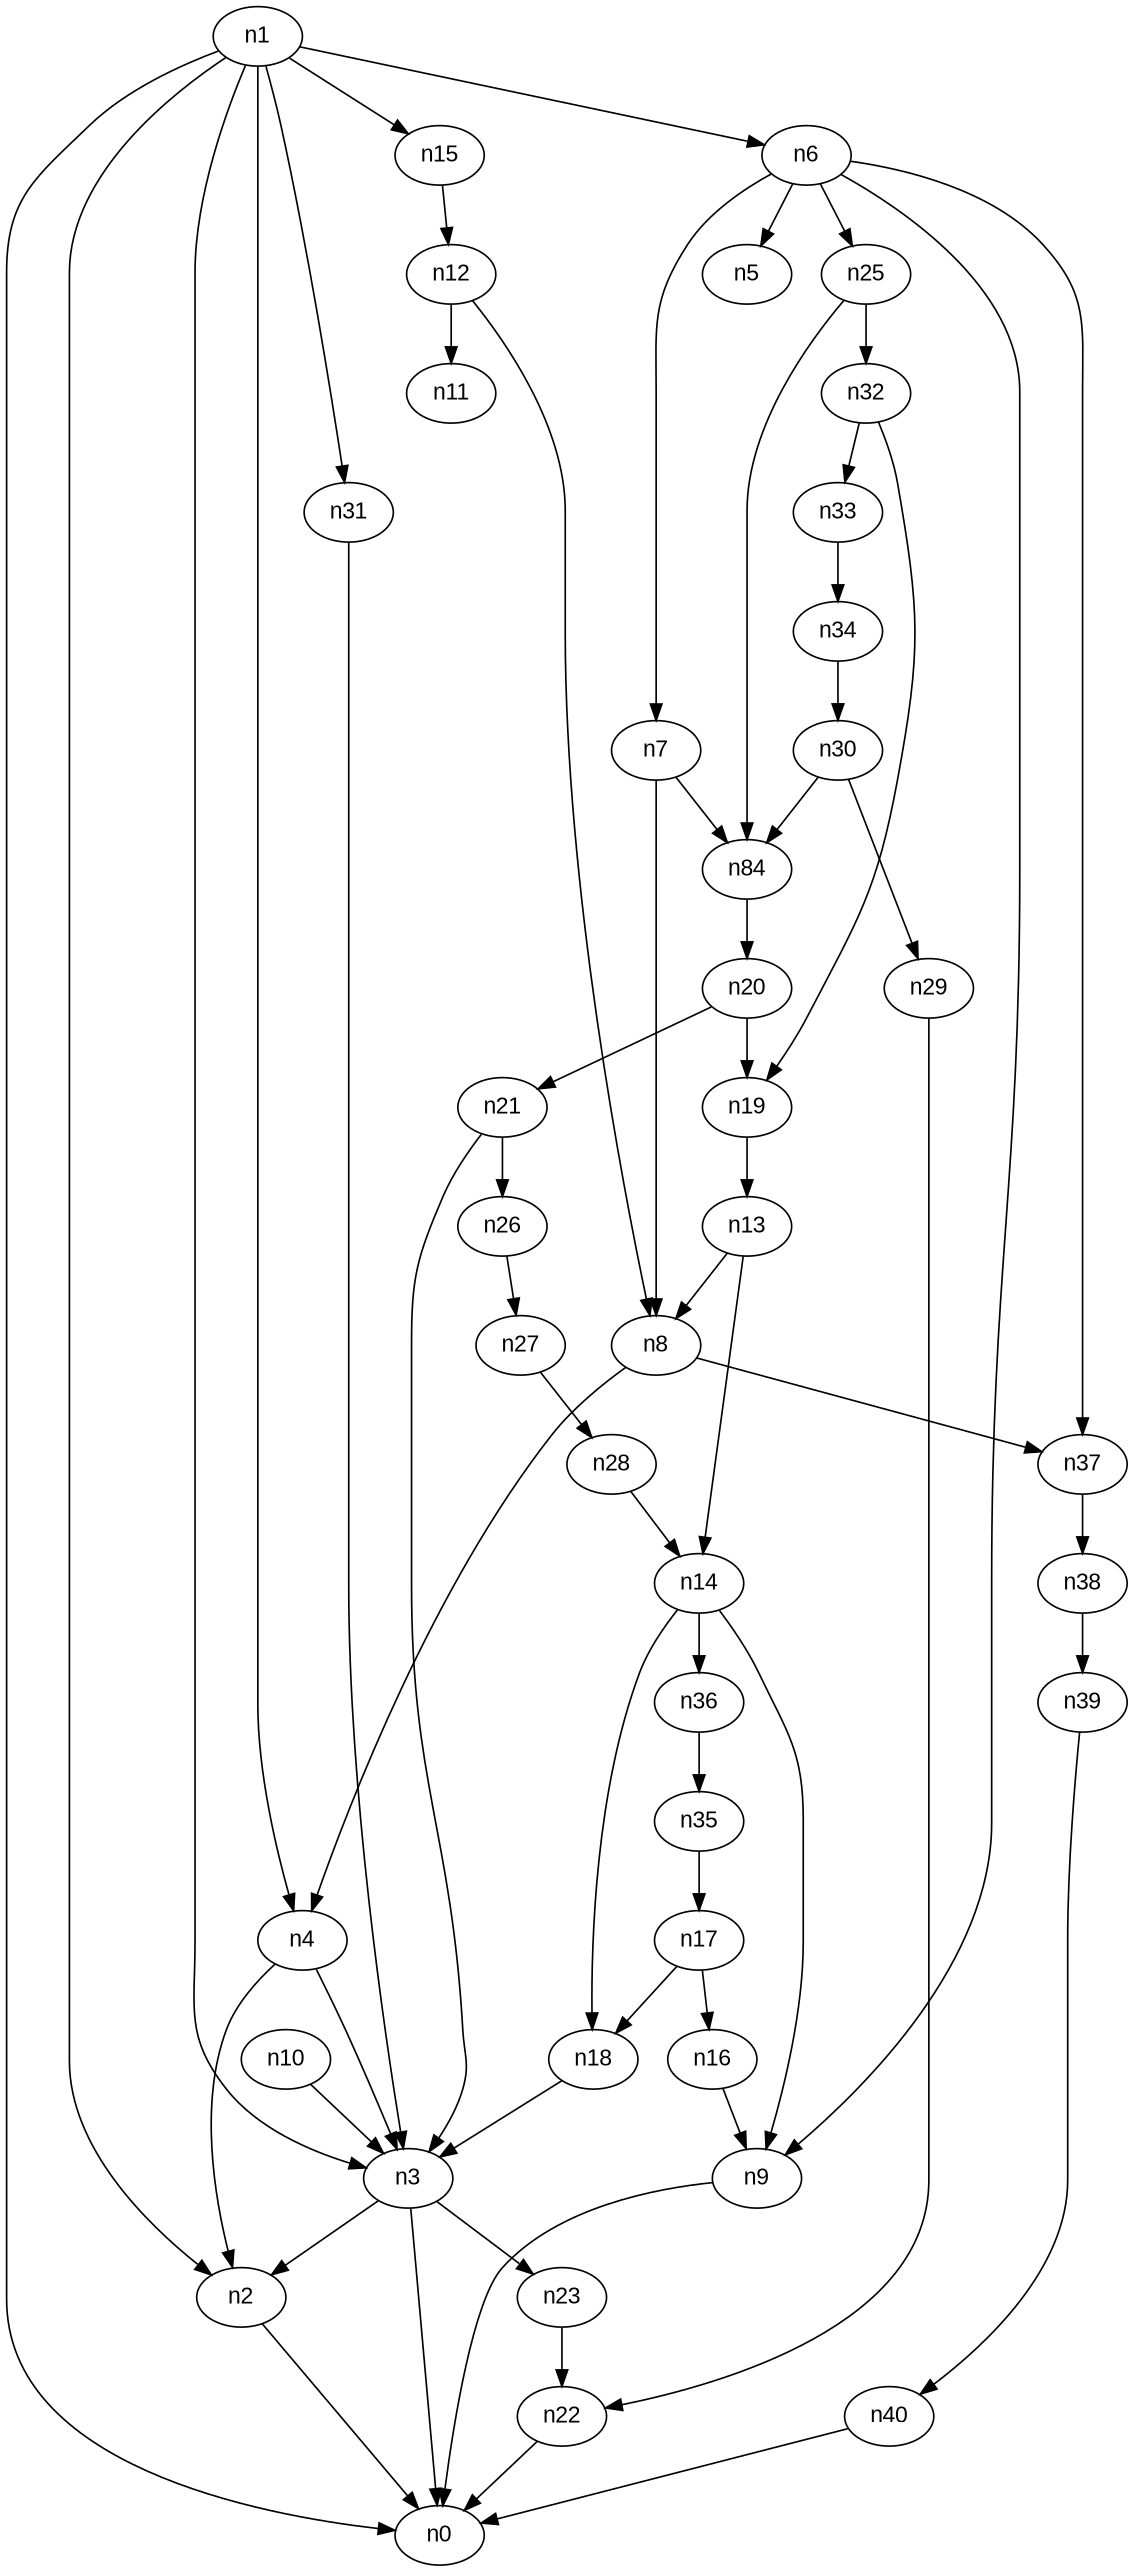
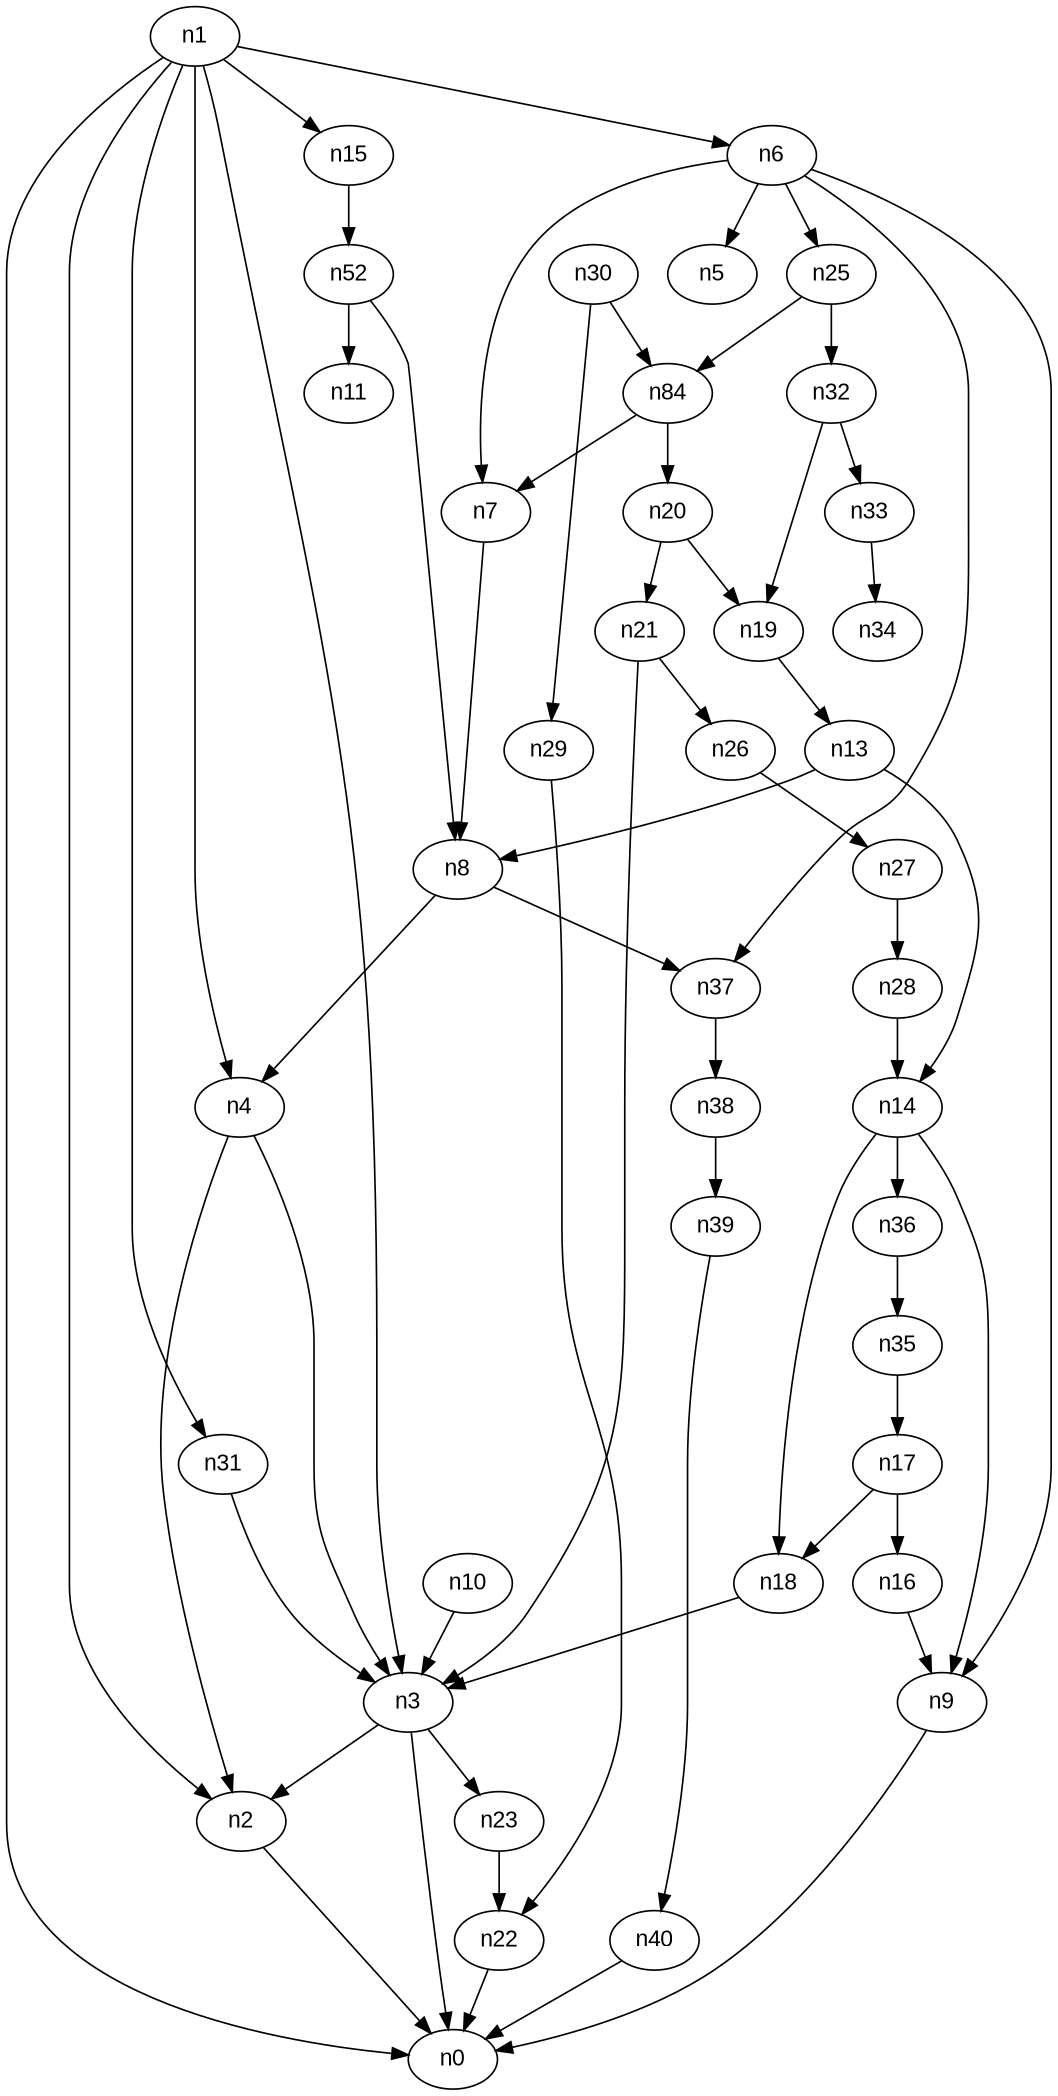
node "n12": label "n12" -> "n52"
edge "n34" -> "n30": removed
edge "n7" -> "n84": reversed
